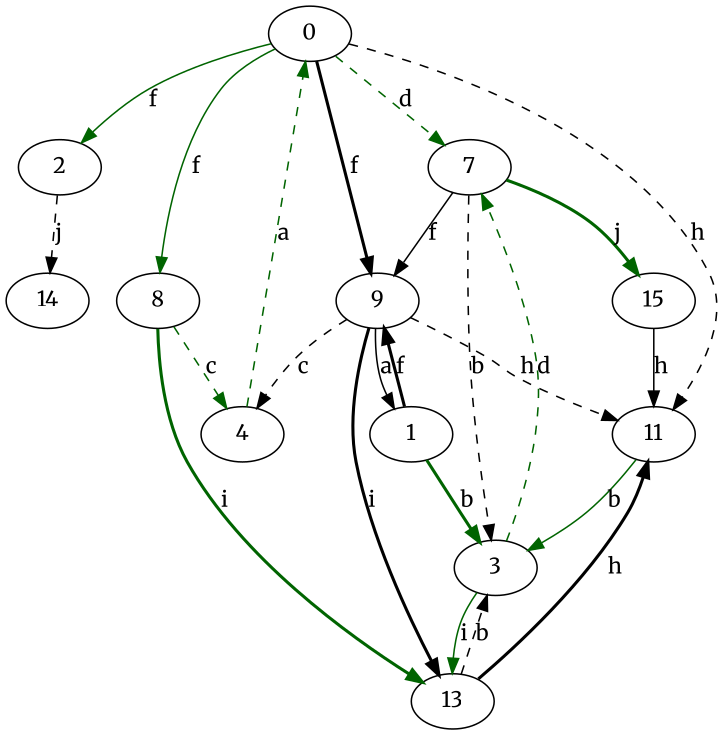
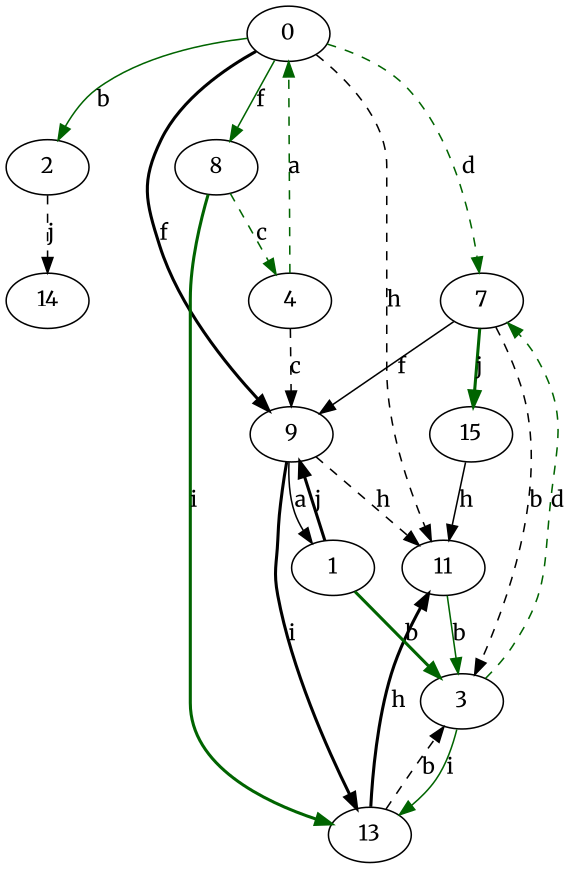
edge "0" -> "2": label "f" -> "b"
edge "9" -> "4": reversed
edge "1" -> "9": label "f" -> "j"
